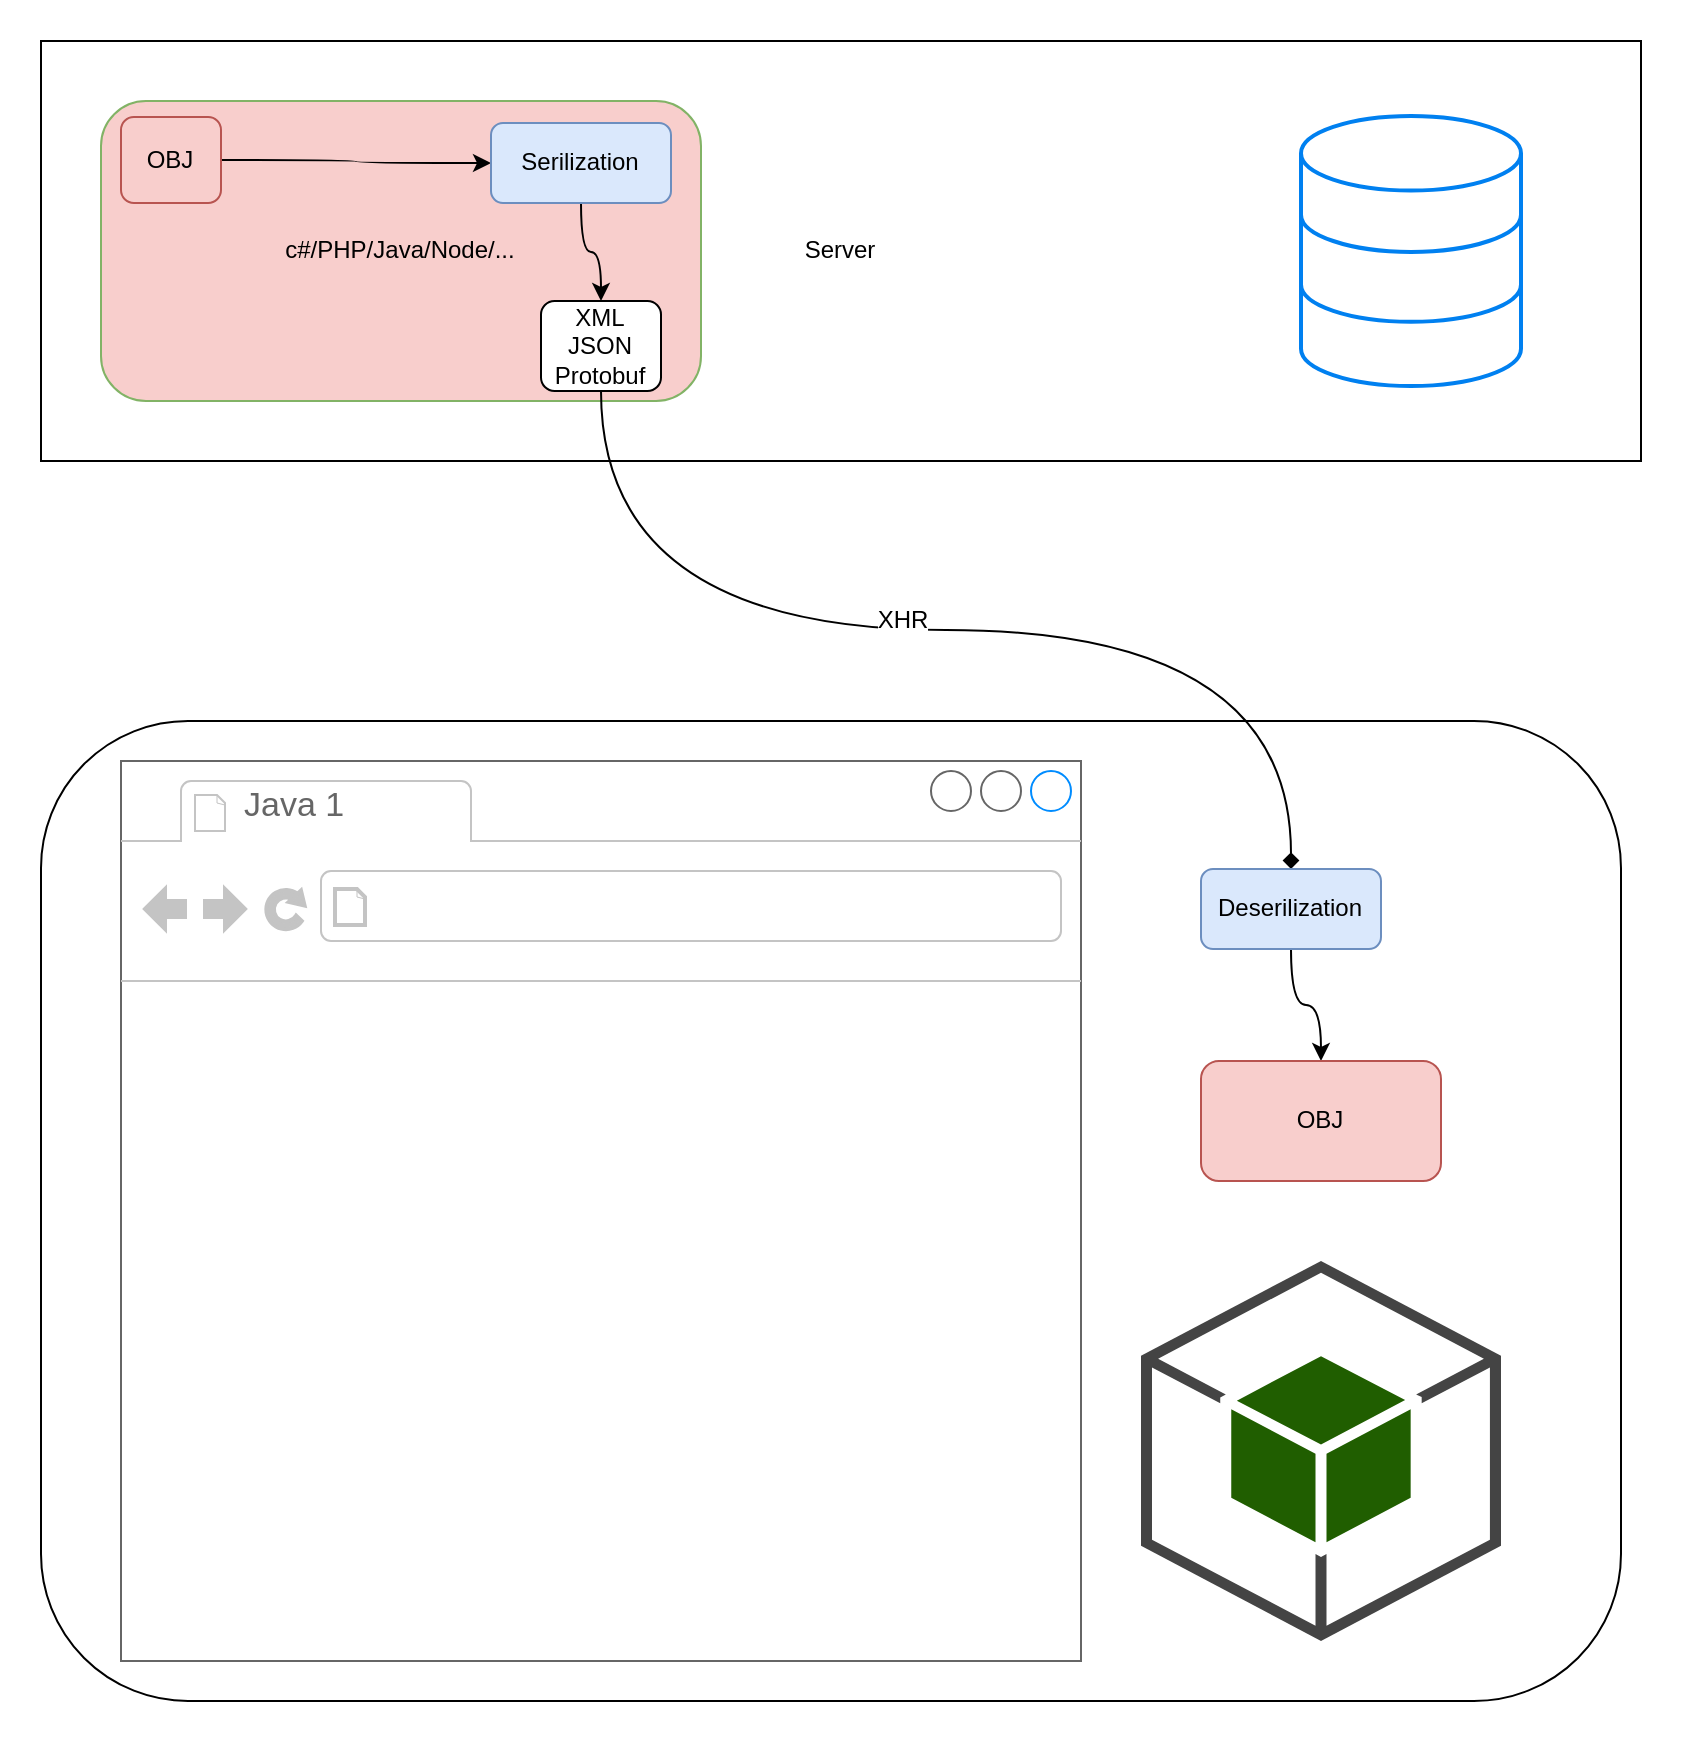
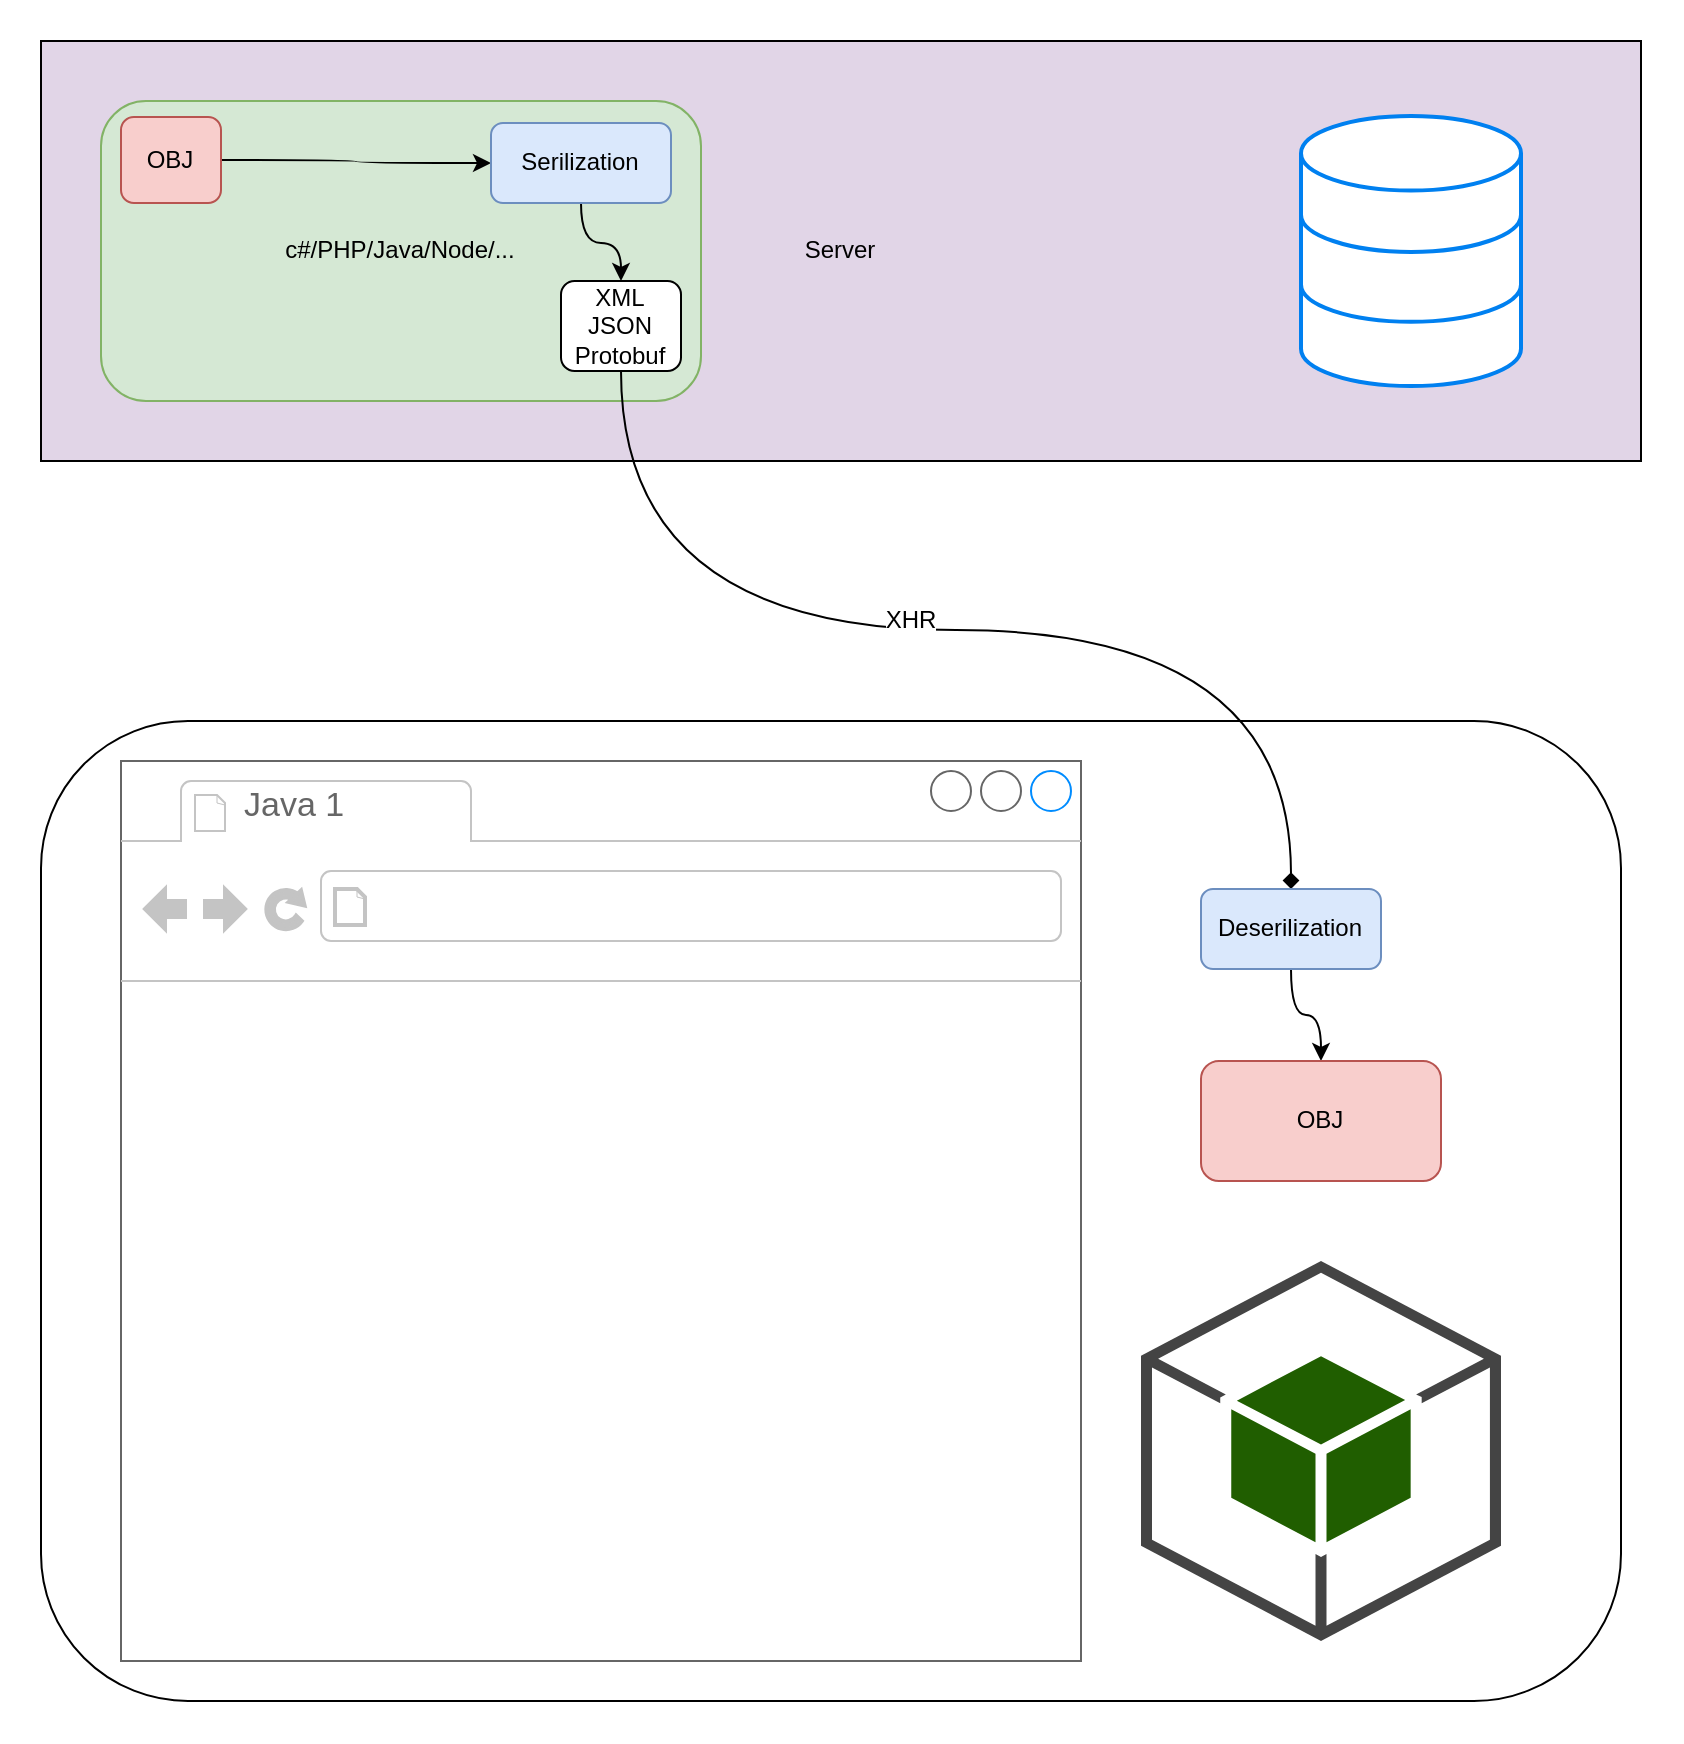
node "c#/PHP/Java/Node/...": fillcolor #f8cecc -> #d5e8d4
node "Server": fillcolor #ffffff -> #e1d5e7
node "XML JSON Protobuf": moved (601, 346) -> (621, 326)
node "Deserilization": moved (1291, 909) -> (1291, 929)
